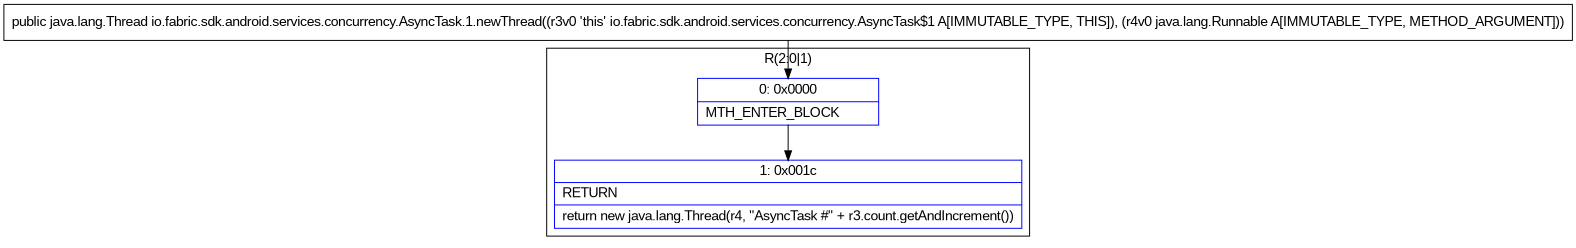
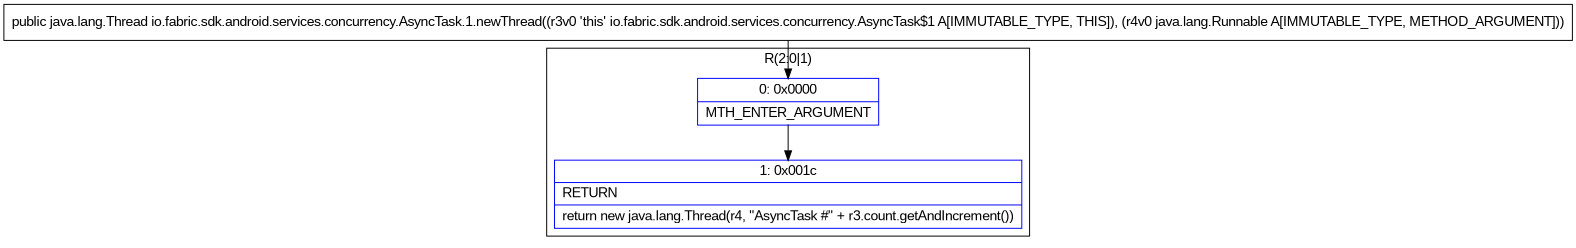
node "0: 0x0000": text "MTH_ENTER_BLOCK" -> "MTH_ENTER_ARGUMENT"
